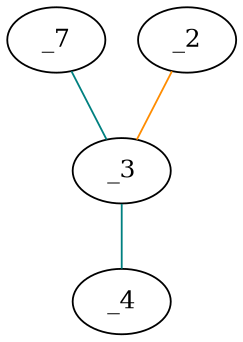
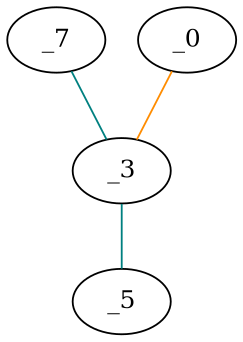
node "_2": label "_2" -> "_0"
node "_4": label "_4" -> "_5"
